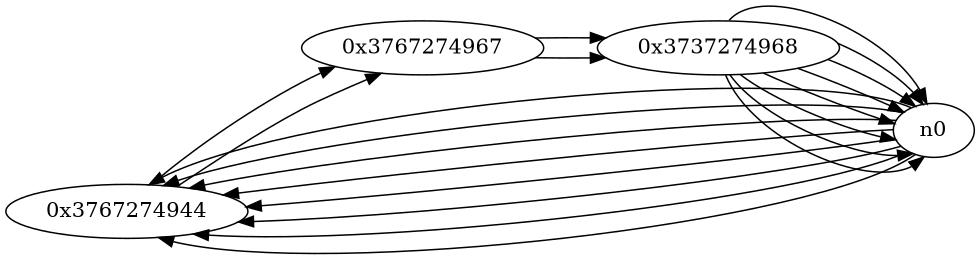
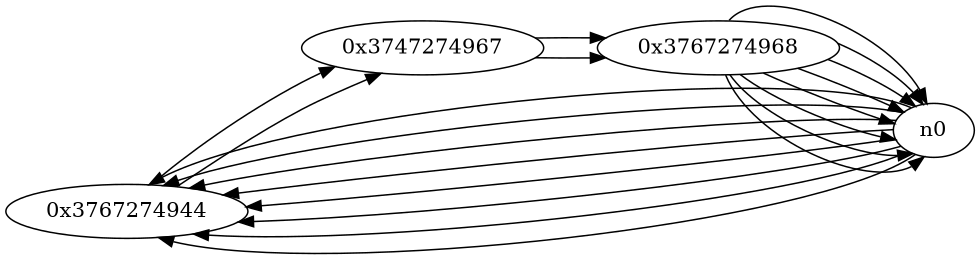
node "0x3767274967": label "0x3767274967" -> "0x3747274967"
node "0x3737274968": label "0x3737274968" -> "0x3767274968"
